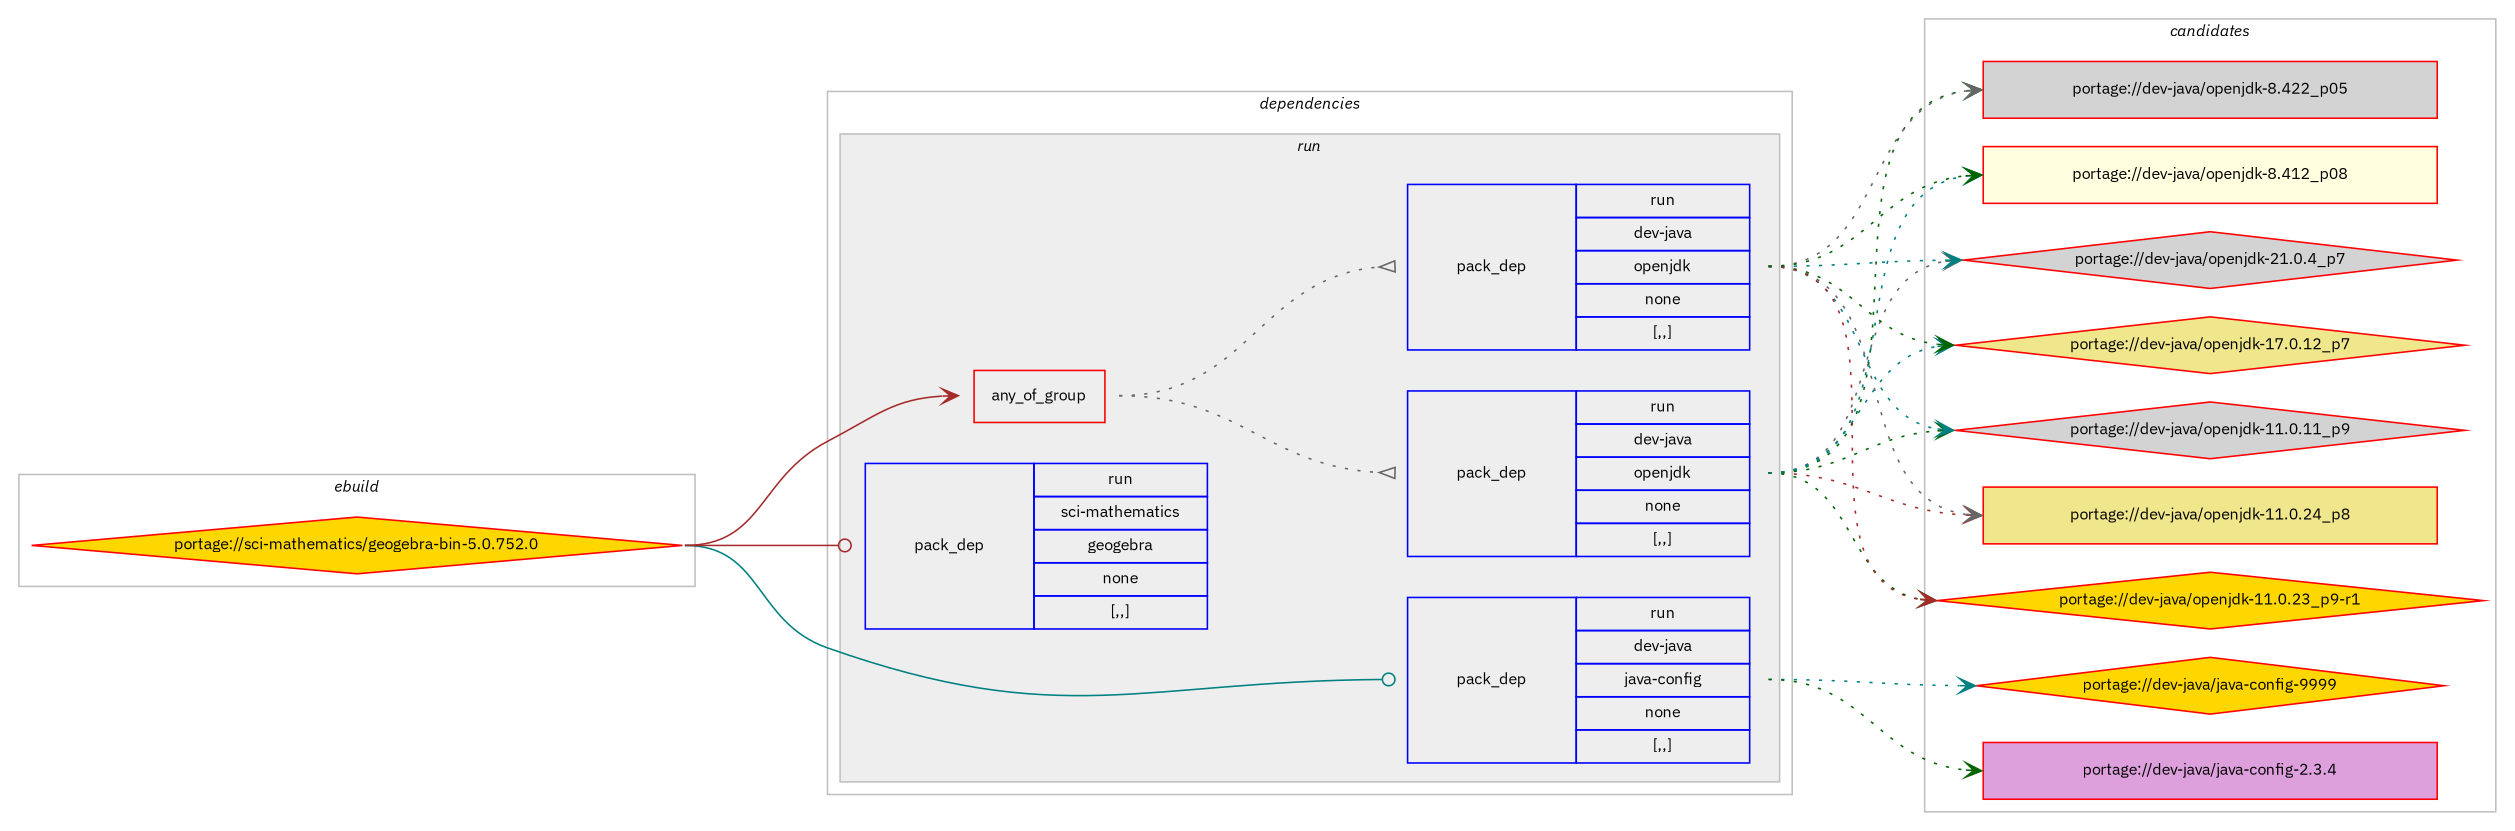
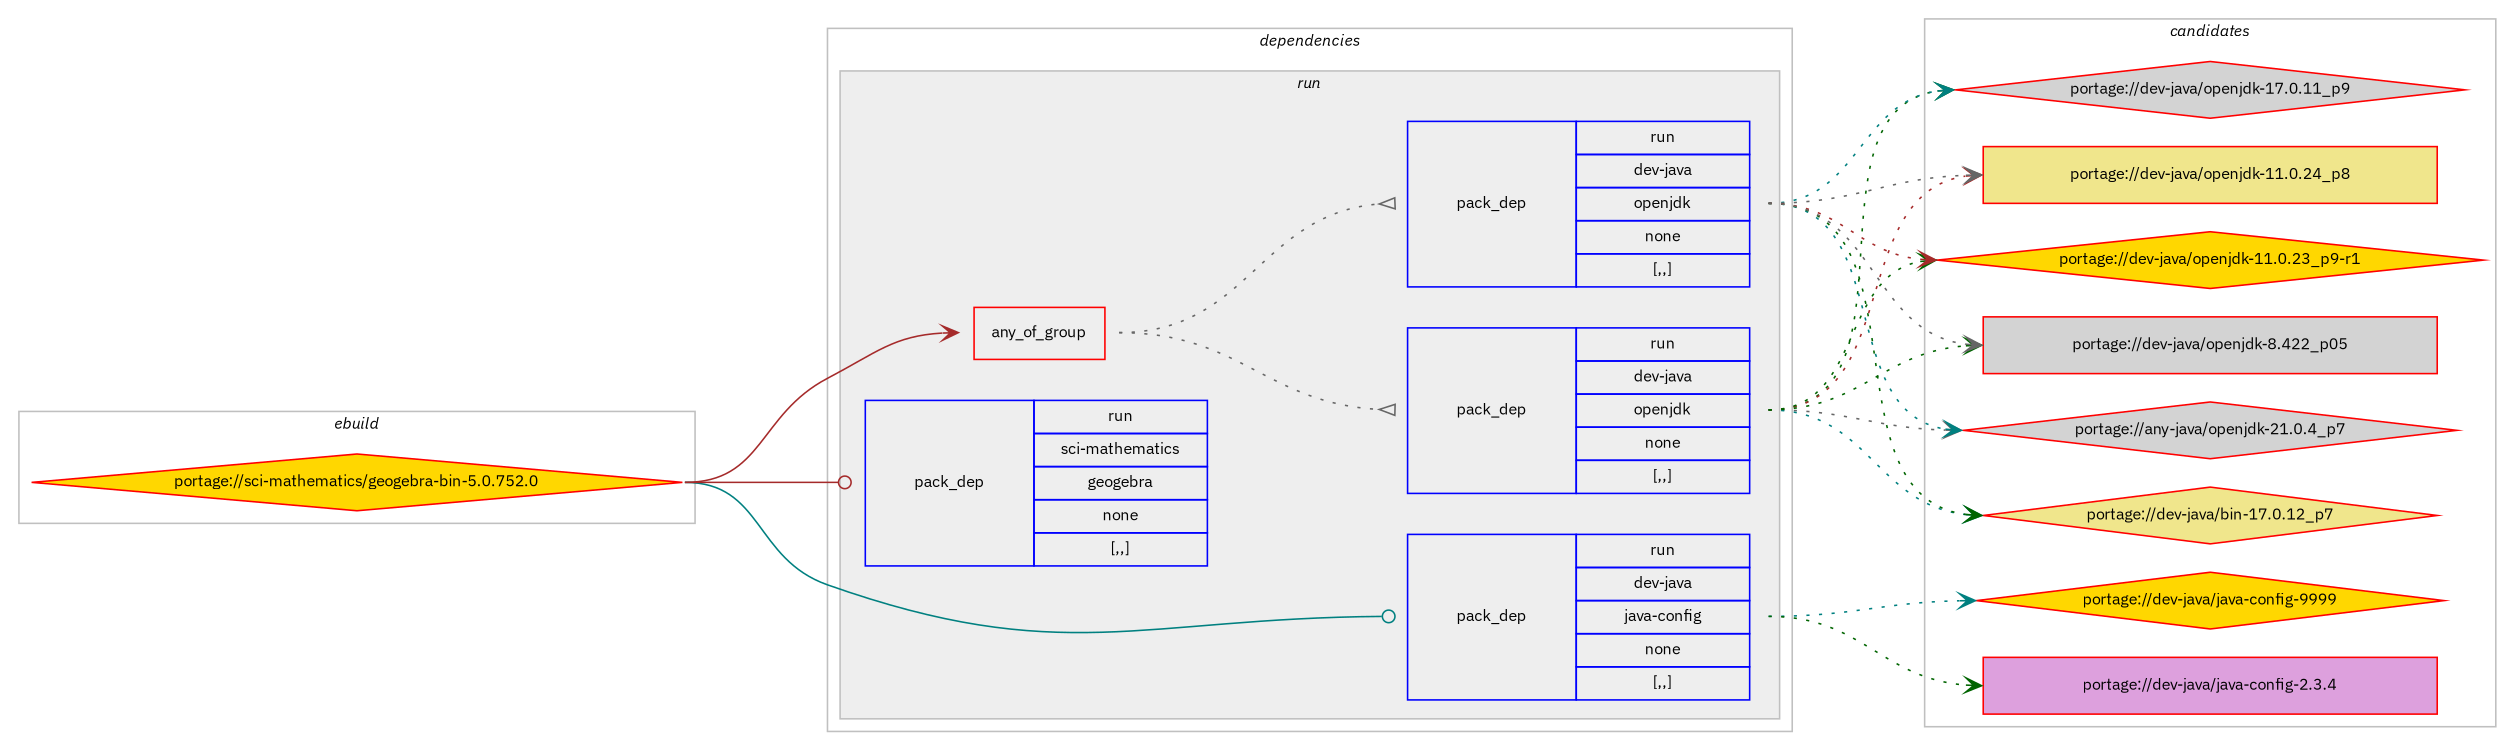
node "portage://dev-java/openjdk-8.412_p08": removed
node "portage://dev-java/openjdk-21.0.4_p7": label "portage://dev-java/openjdk-21.0.4_p7" -> "portage://any-java/openjdk-21.0.4_p7"
node "portage://dev-java/openjdk-17.0.12_p7": label "portage://dev-java/openjdk-17.0.12_p7" -> "portage://dev-java/bin-17.0.12_p7"
node "portage://dev-java/openjdk-11.0.11_p9": label "portage://dev-java/openjdk-11.0.11_p9" -> "portage://dev-java/openjdk-17.0.11_p9"
